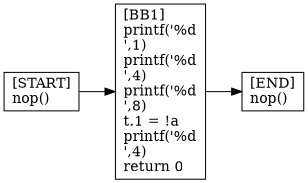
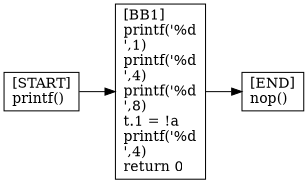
node "[START] nop()": label "[START] nop()" -> "[START] printf()"
